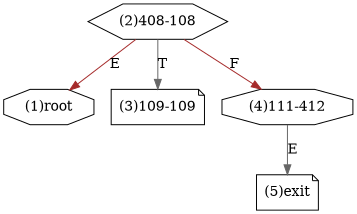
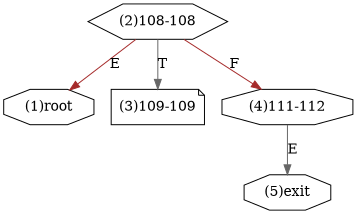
node "(2)408-108": label "(2)408-108" -> "(2)108-108"
node "(4)111-412": label "(4)111-412" -> "(4)111-112"
node "(5)exit": shape note -> octagon
